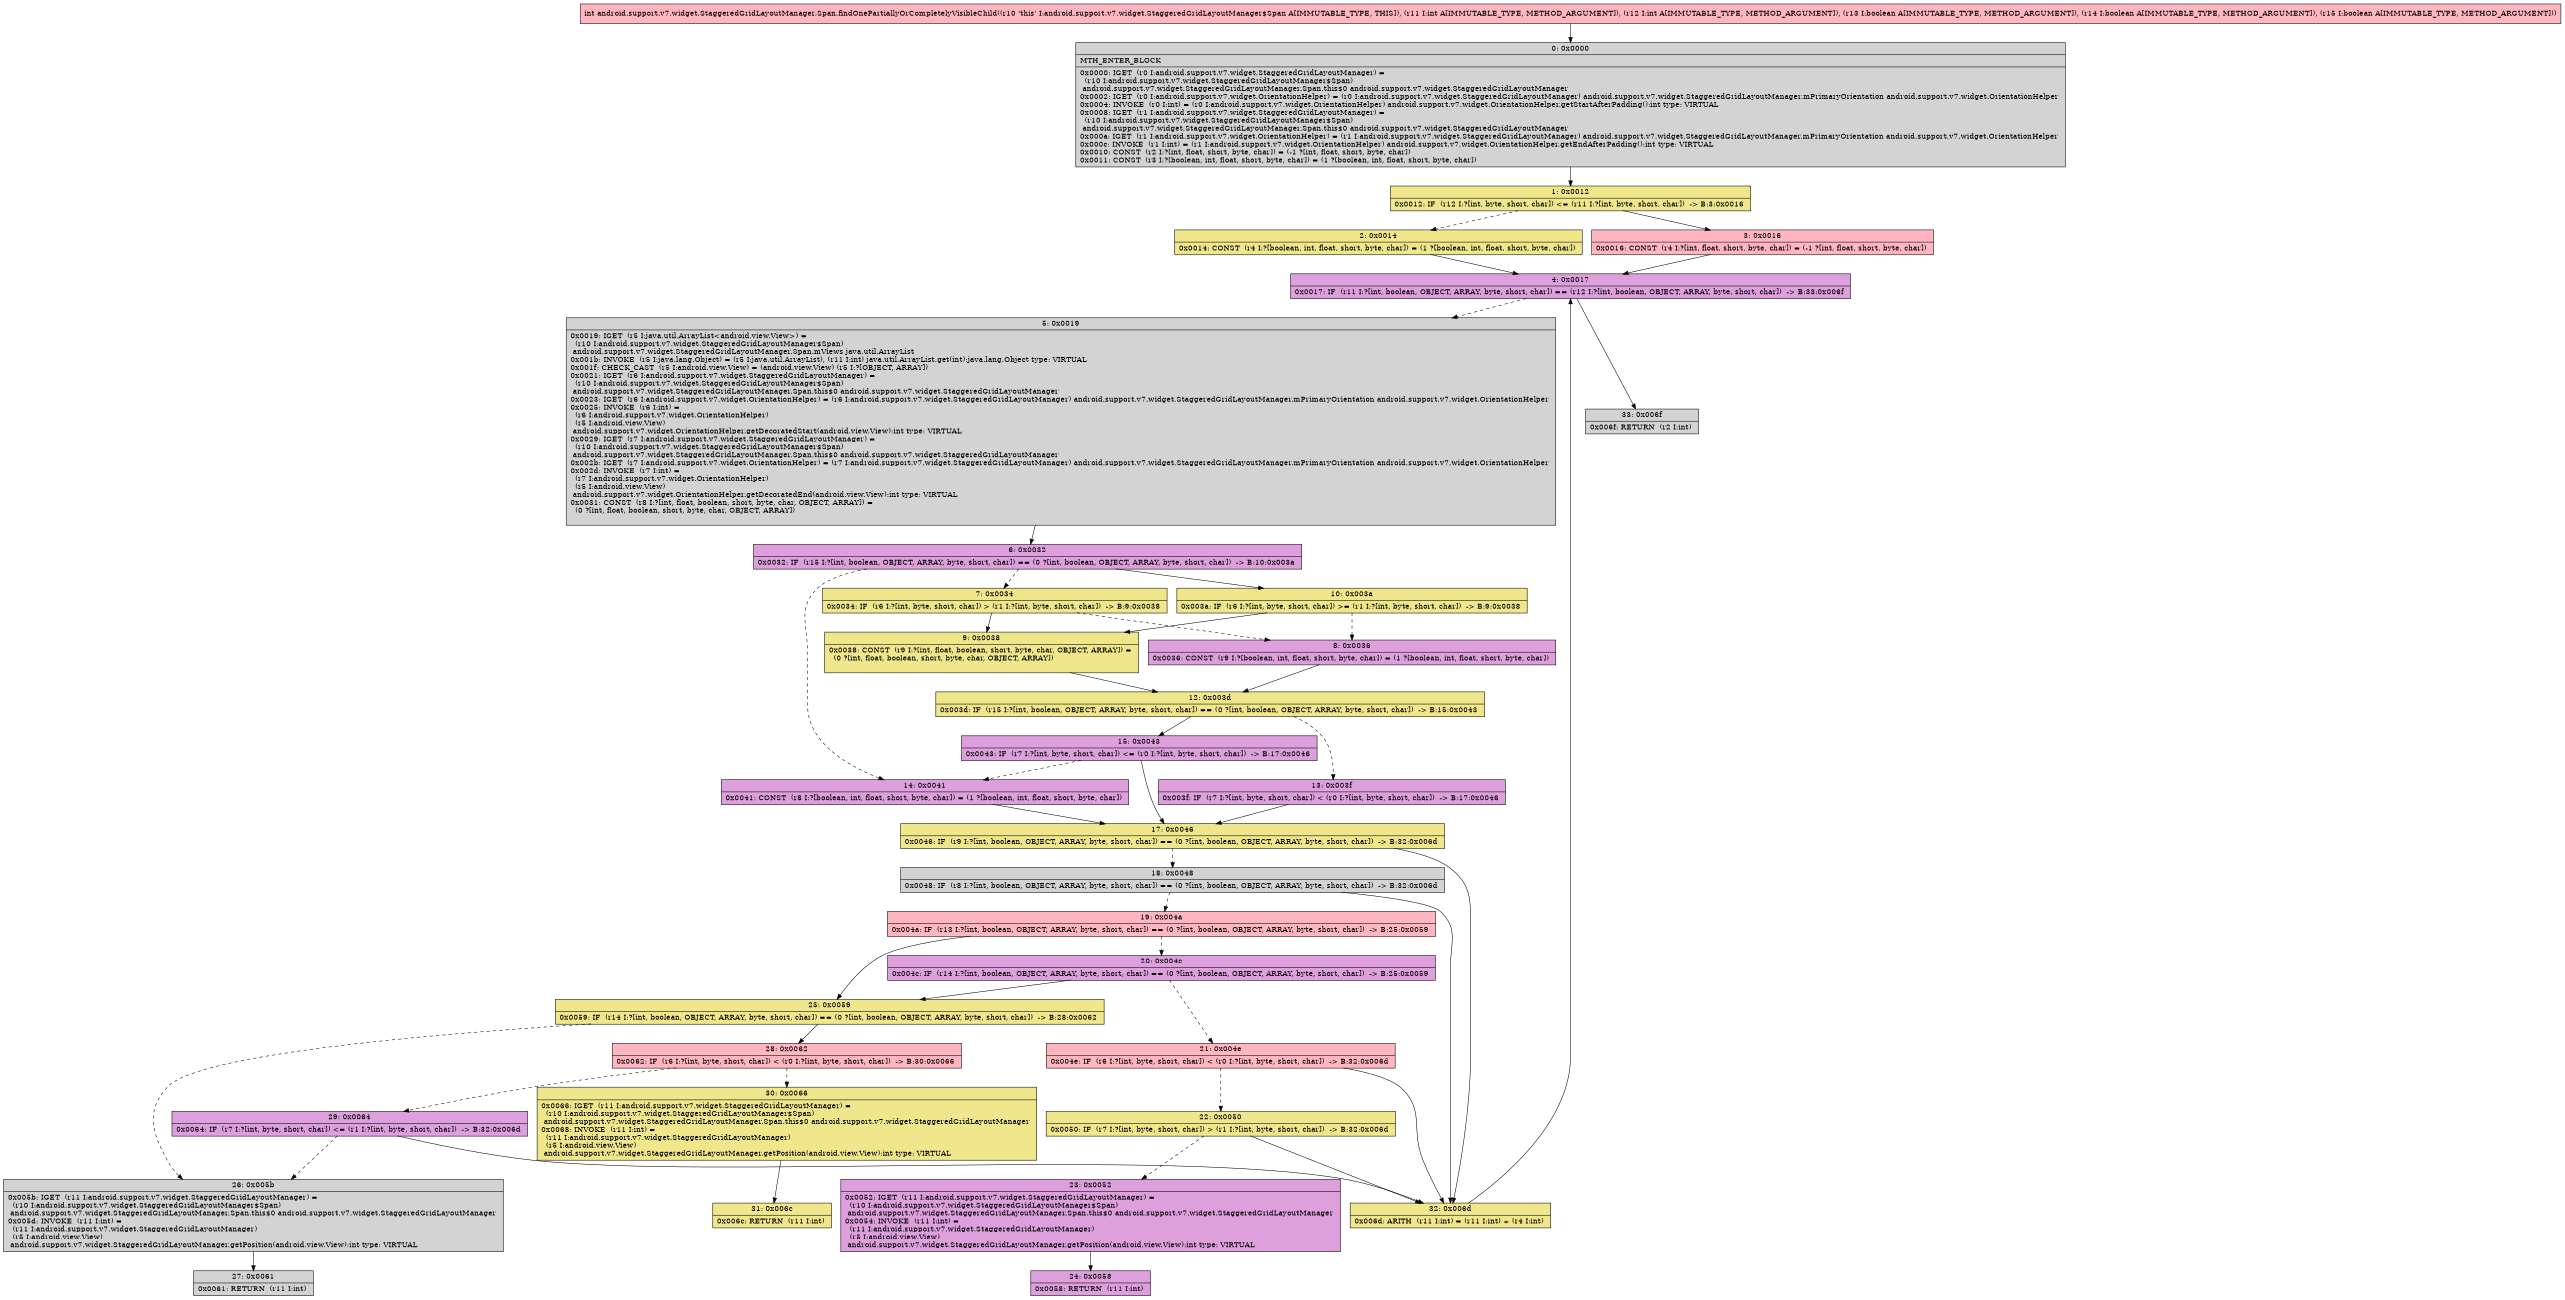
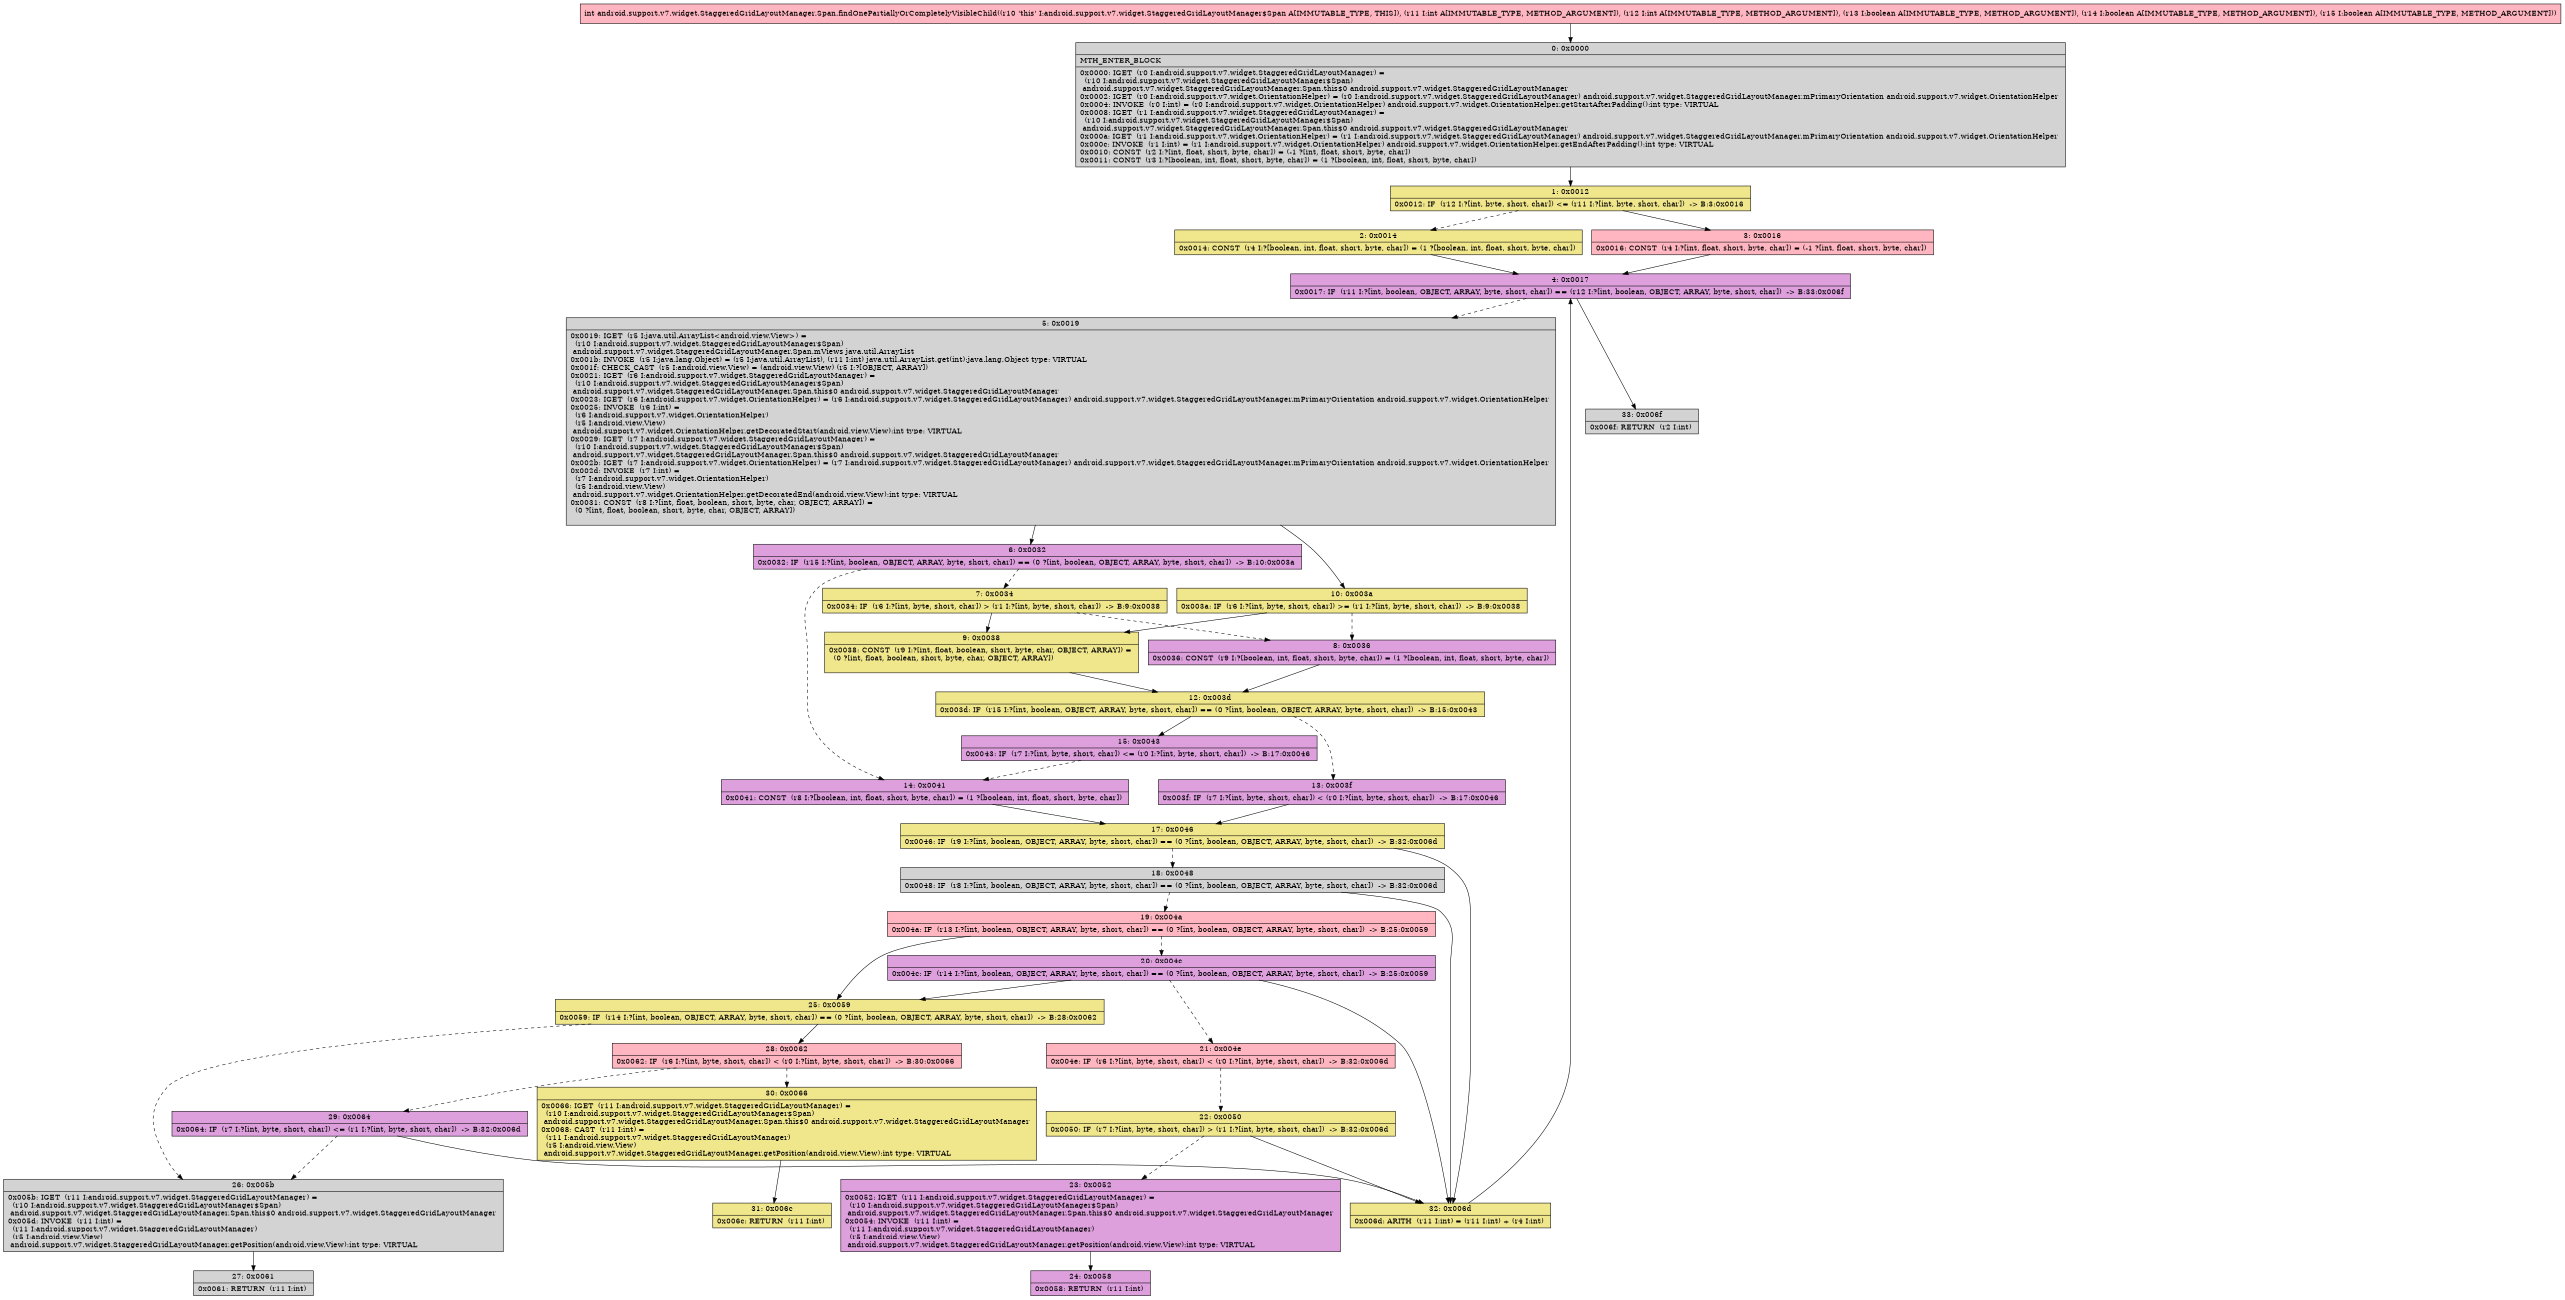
edge "6: 0x0032" -> "10: 0x003a": now "5: 0x0019" -> "10: 0x003a"
edge "15: 0x0043" -> "17: 0x0046": removed
edge "21: 0x004e" -> "32: 0x006d": now "20: 0x004c" -> "32: 0x006d"
node "30: 0x0066": text "0x0068: INVOKE  (r11 I:int) =" -> "0x0068: CAST  (r11 I:int) ="
